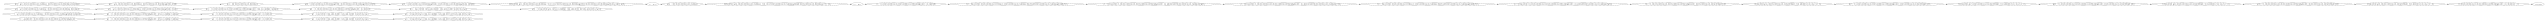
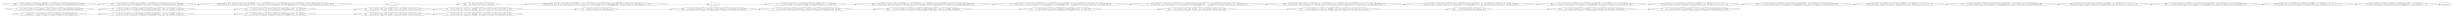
node "$r18 = new selectionresolution.MethodData": removed
node "$r9 = (selectionresolution.ClassData) $r8": added
node "$r15 = (selectionresolution.ClassData) $r14": added
